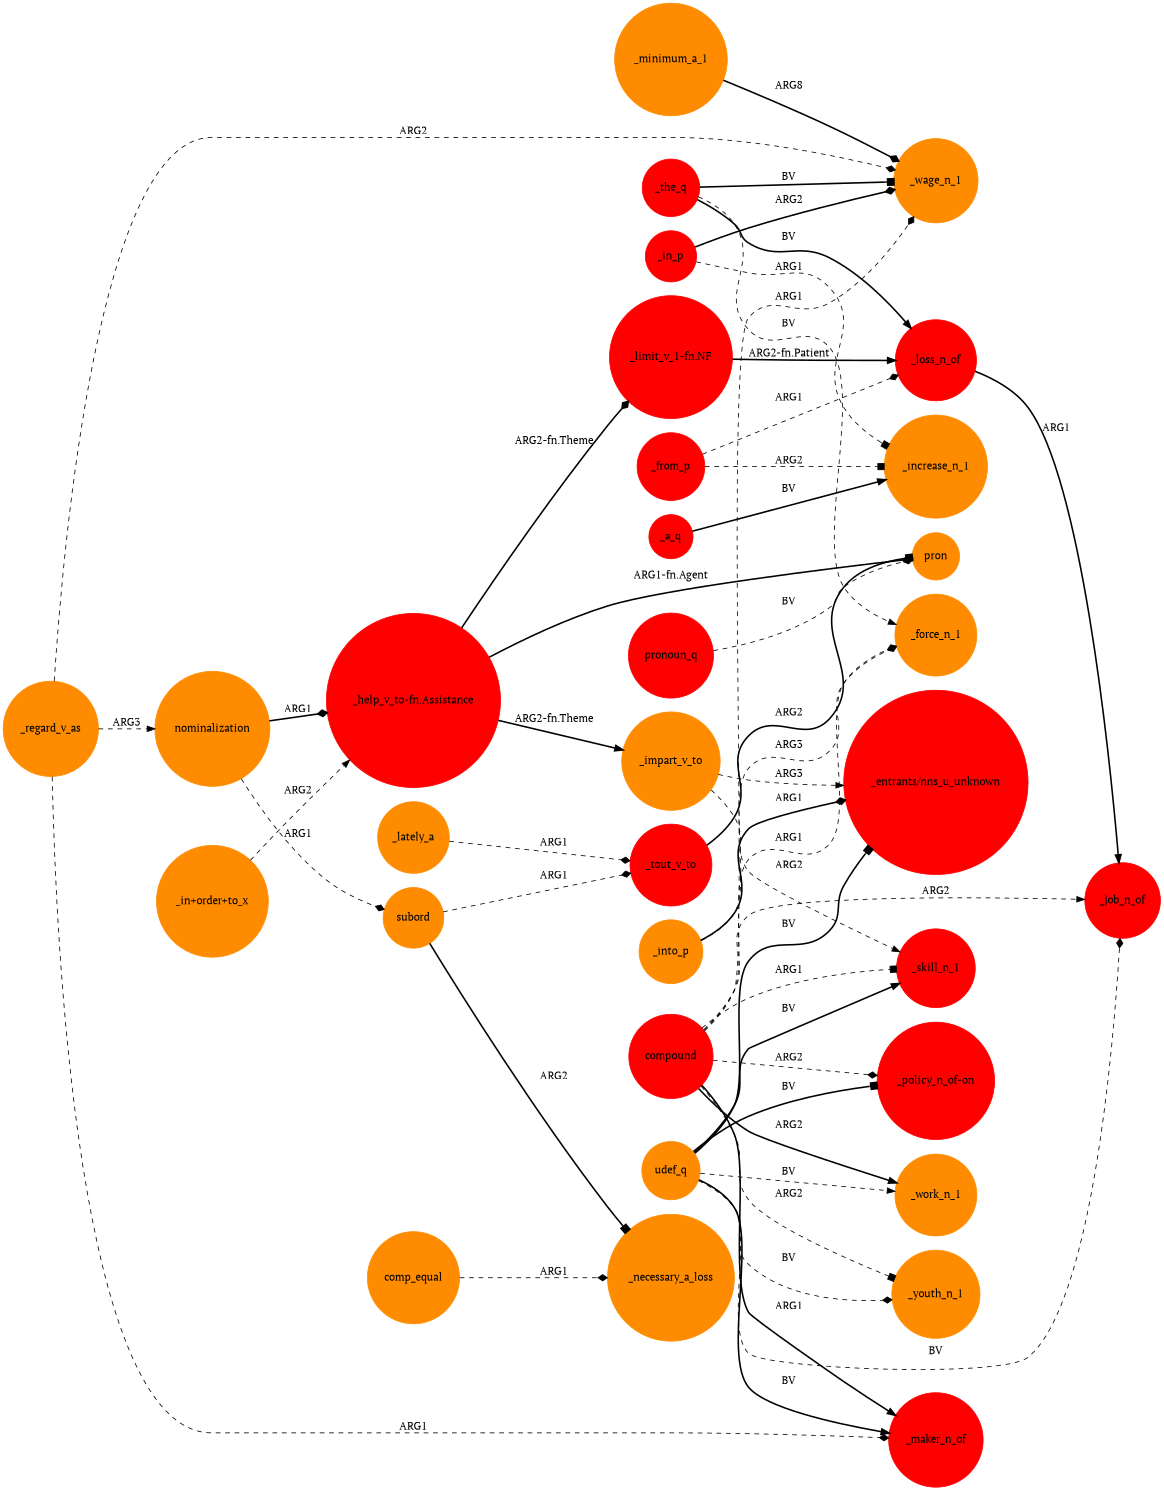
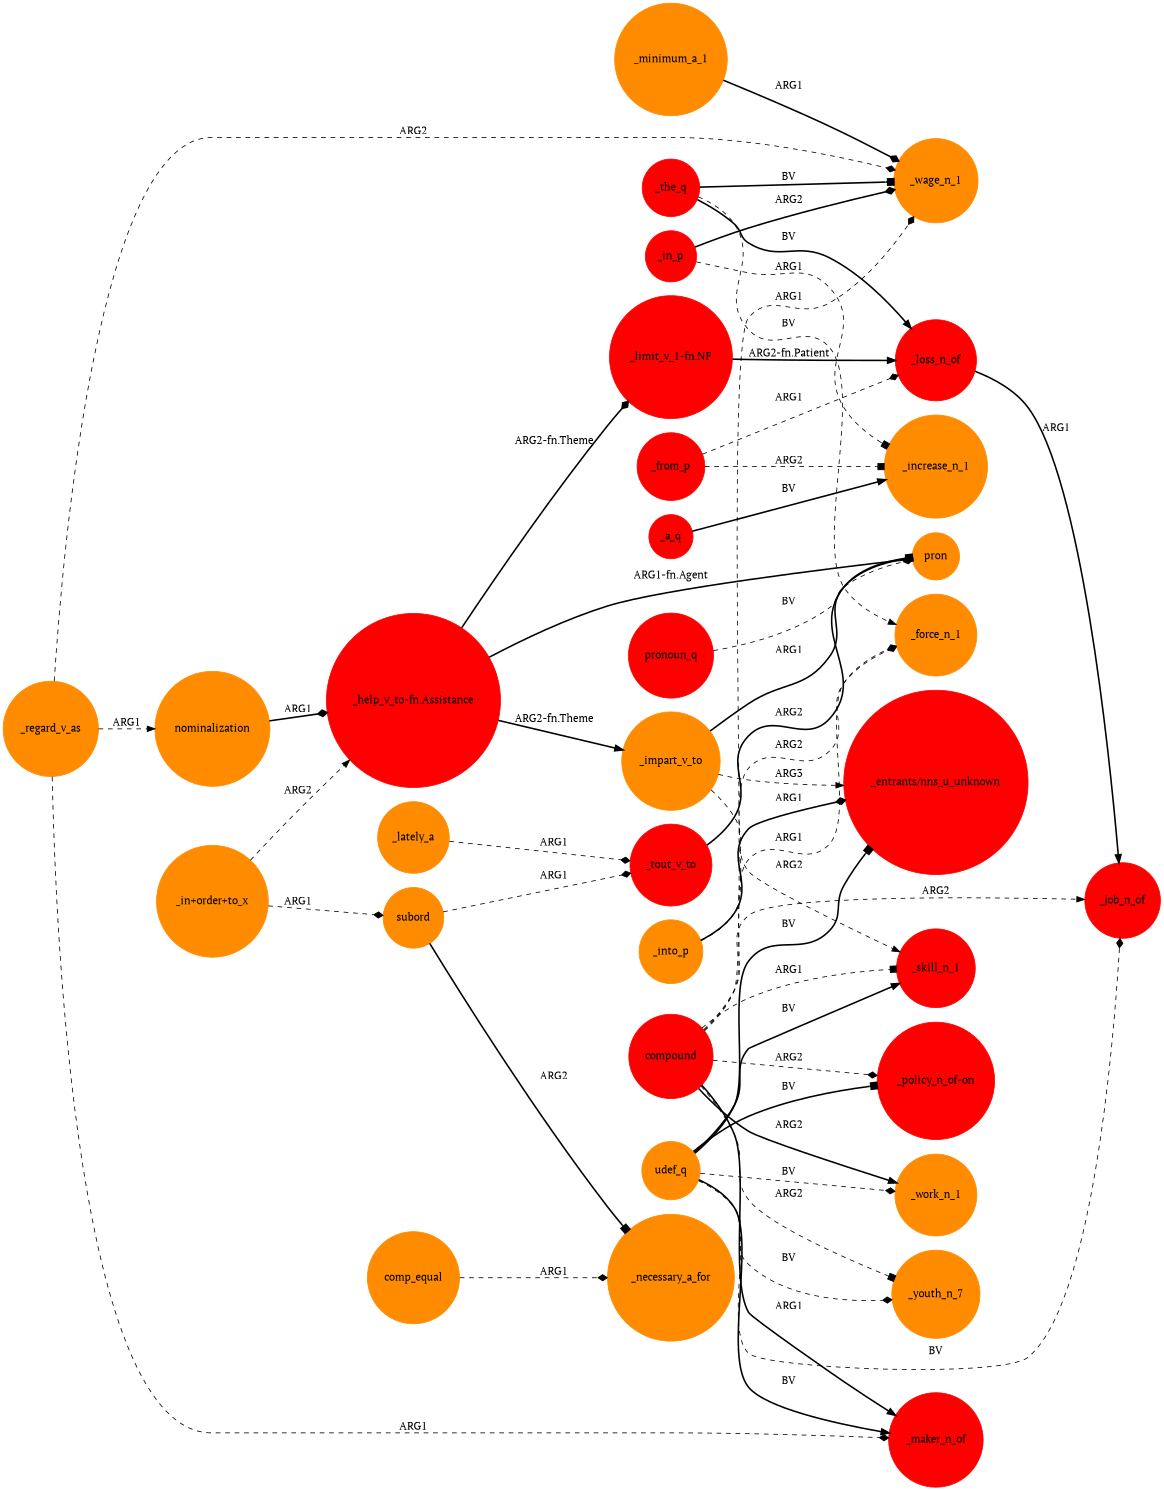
edge "_minimum_a_1" -> "_wage_n_1": label "ARG8" -> "ARG1"
edge "_impart_v_to" -> "pron": added, label "ARG1"
edge "_regard_v_as" -> "nominalization": label "ARG3" -> "ARG1"
edge "_into_p" -> "_force_n_1": label "ARG3" -> "ARG2"
edge "nominalization" -> "subord": now "_in+order+to_x" -> "subord"
edge "udef_q" -> "_work_n_1": arrowhead normal -> diamond
node "_necessary_a_loss": label "_necessary_a_loss" -> "_necessary_a_for"
node "_youth_n_1": label "_youth_n_1" -> "_youth_n_7"
